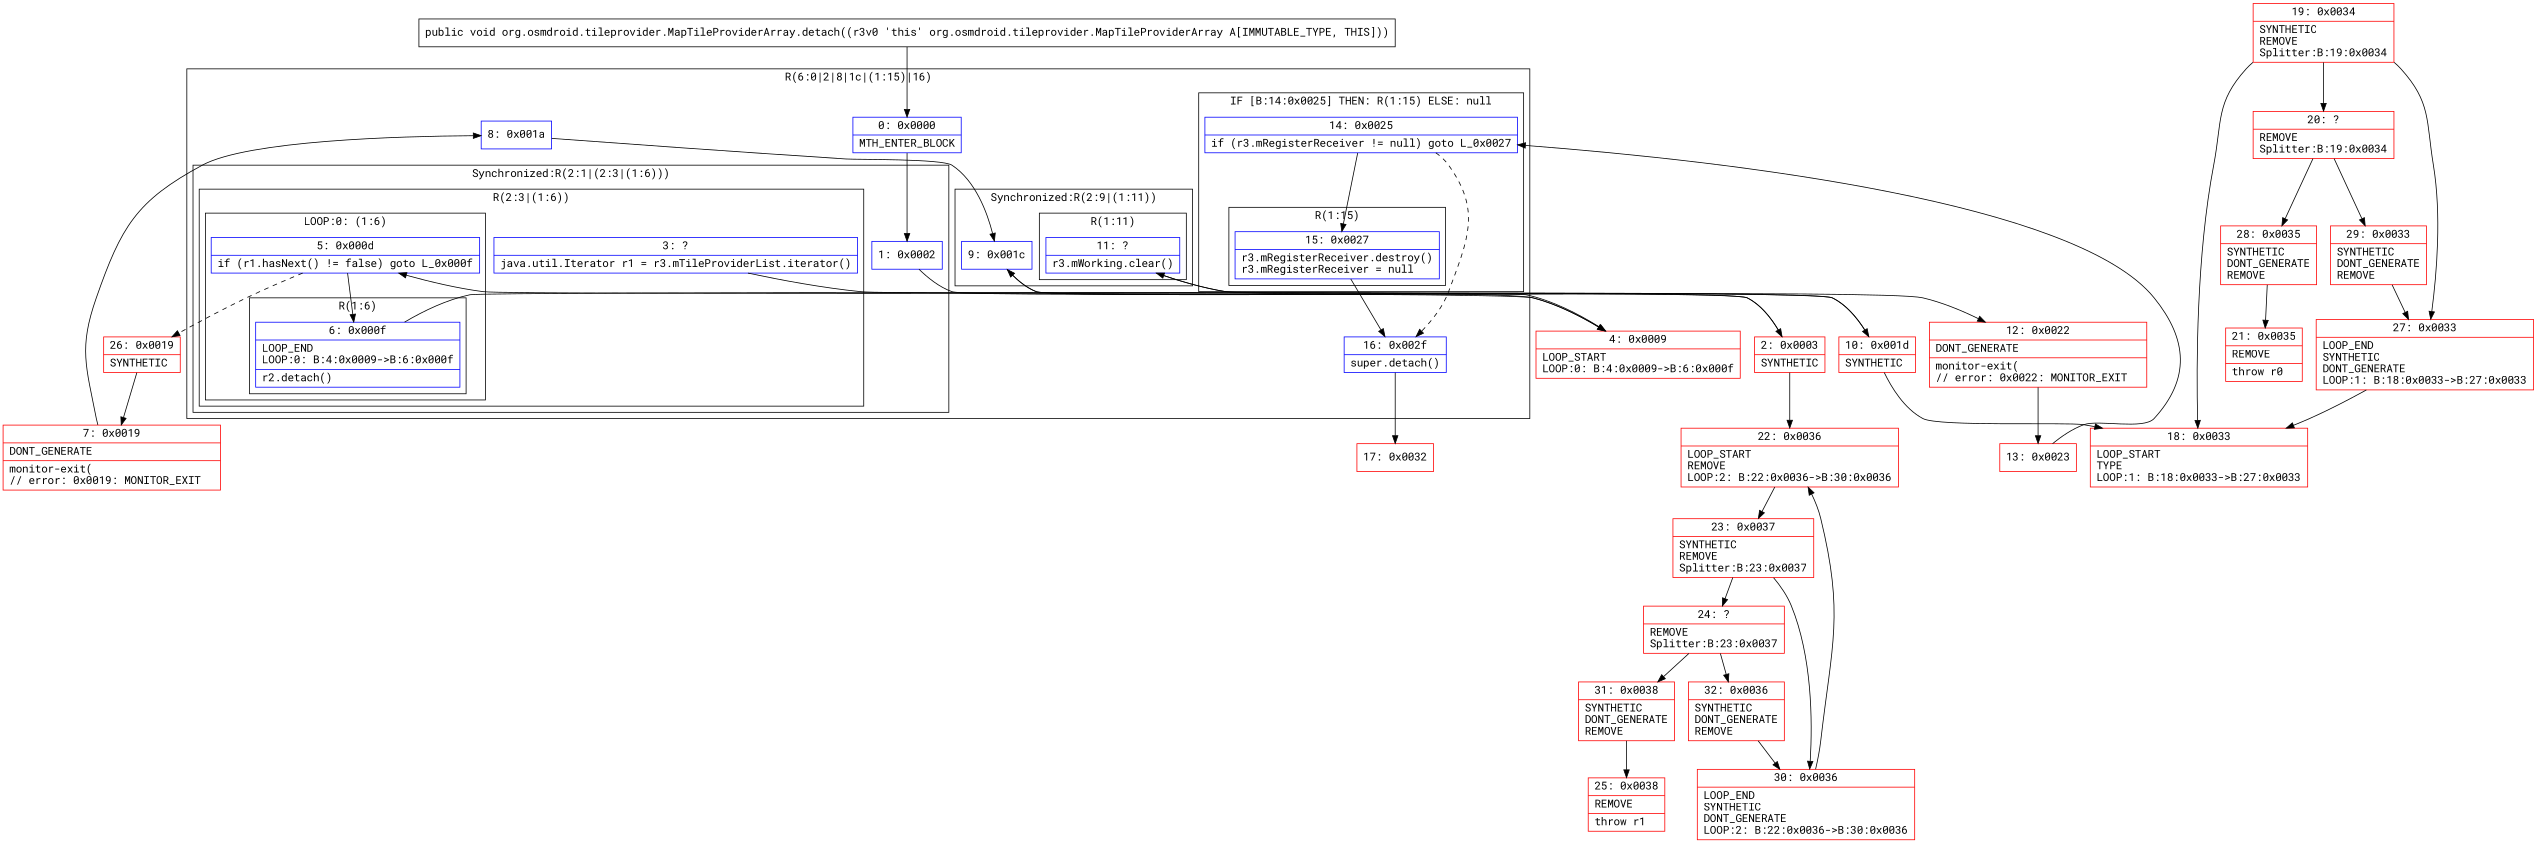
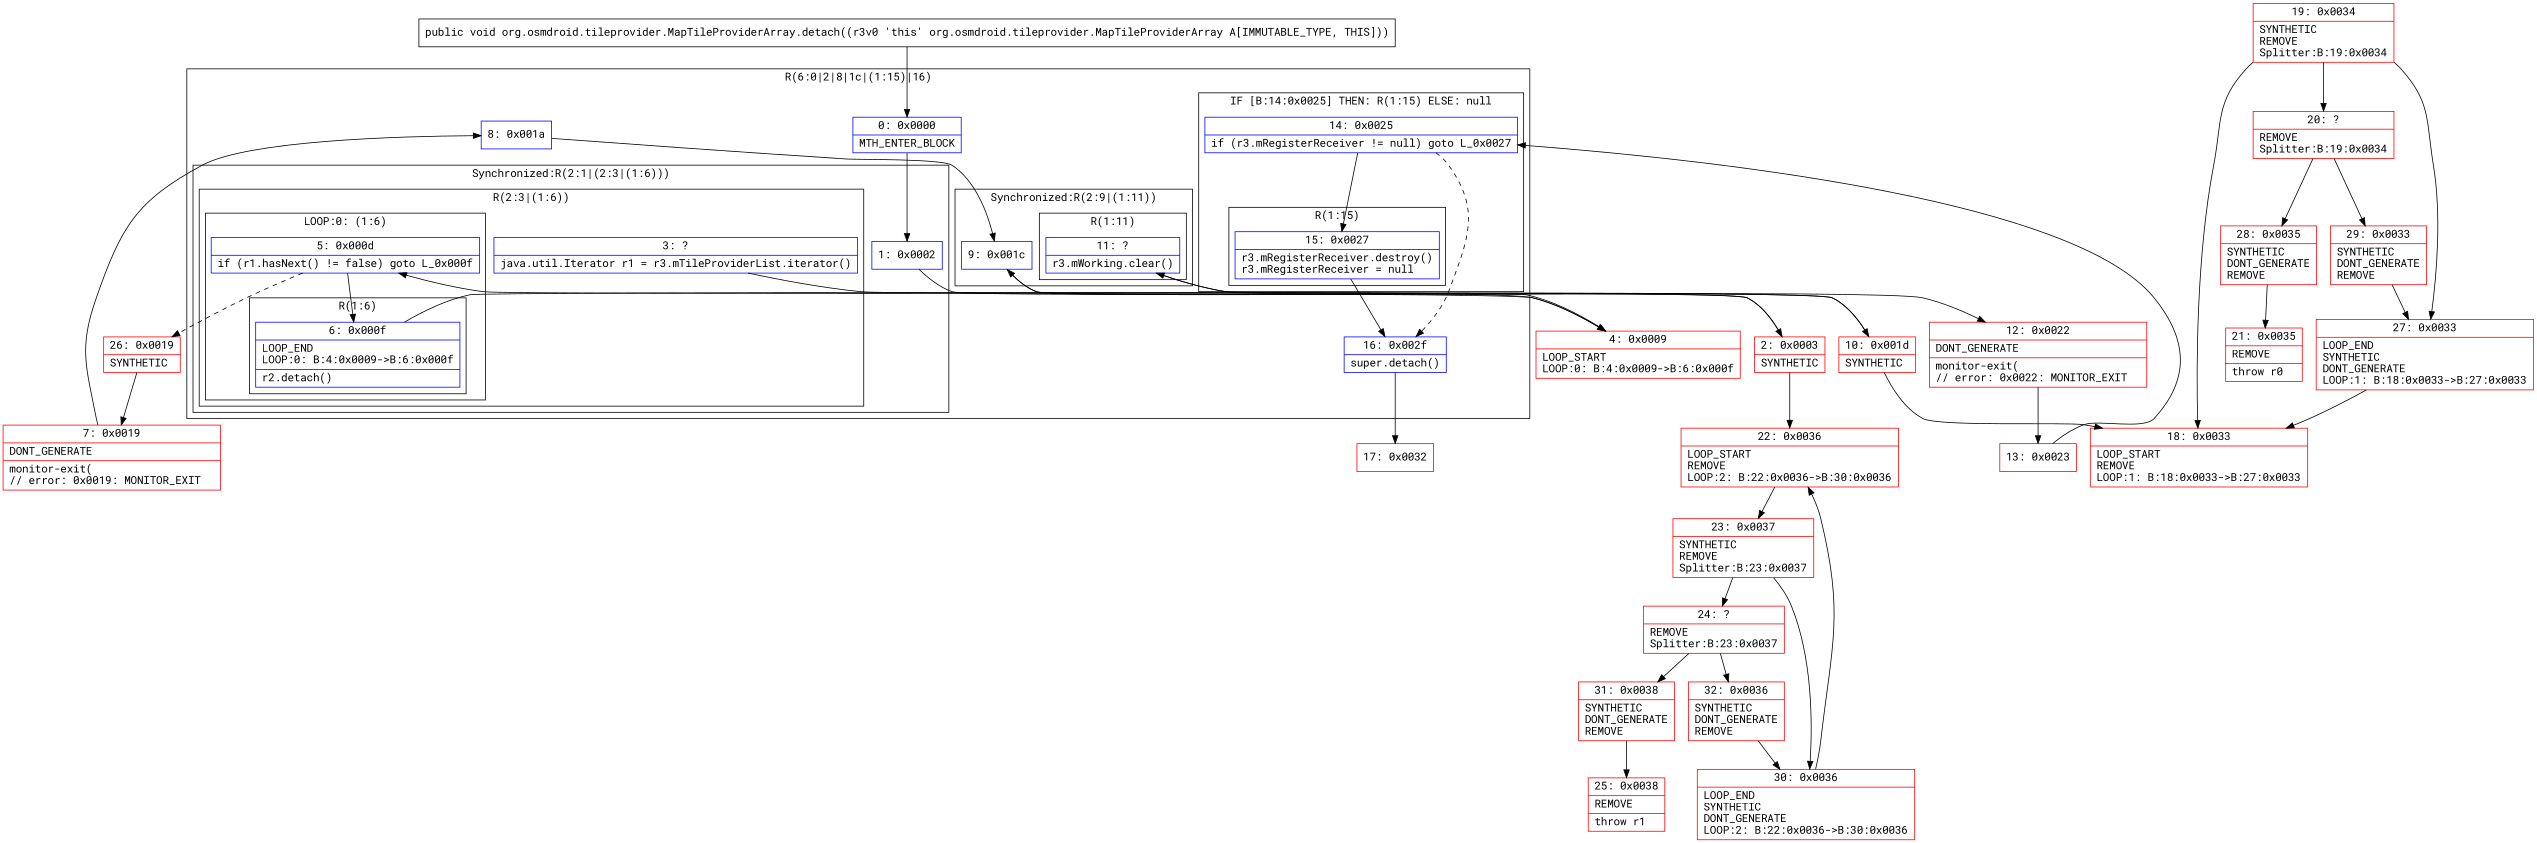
node "18: 0x0033": text "TYPE" -> "REMOVE"
